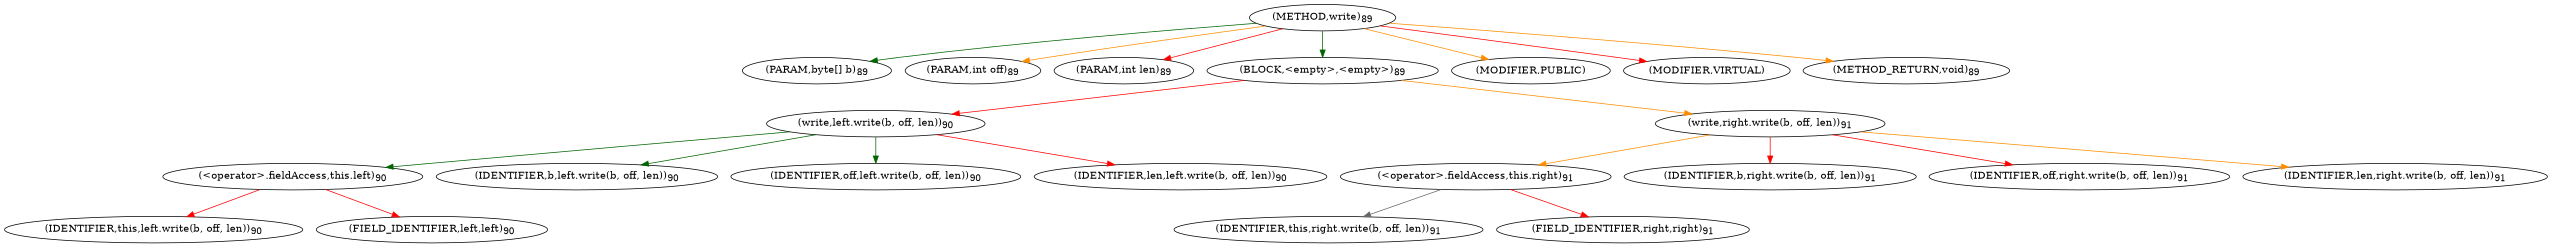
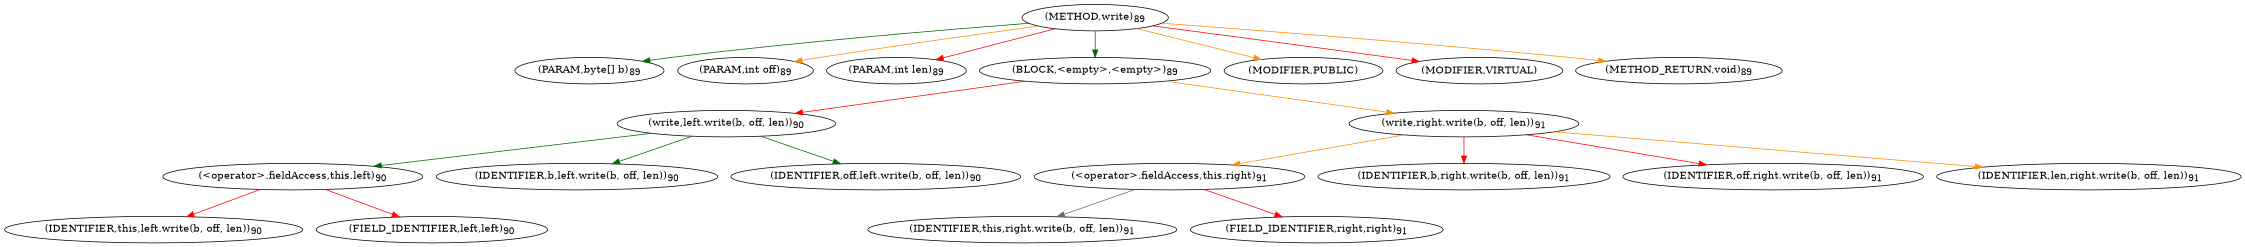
node "(IDENTIFIER,len,left.write(b, off, len))": removed
